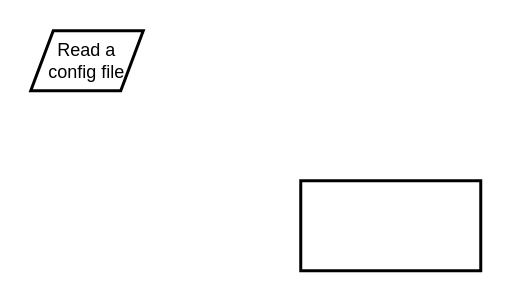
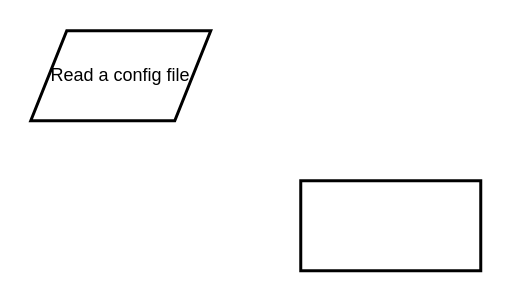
node "Read a config file": size 113x60 -> 180x90
